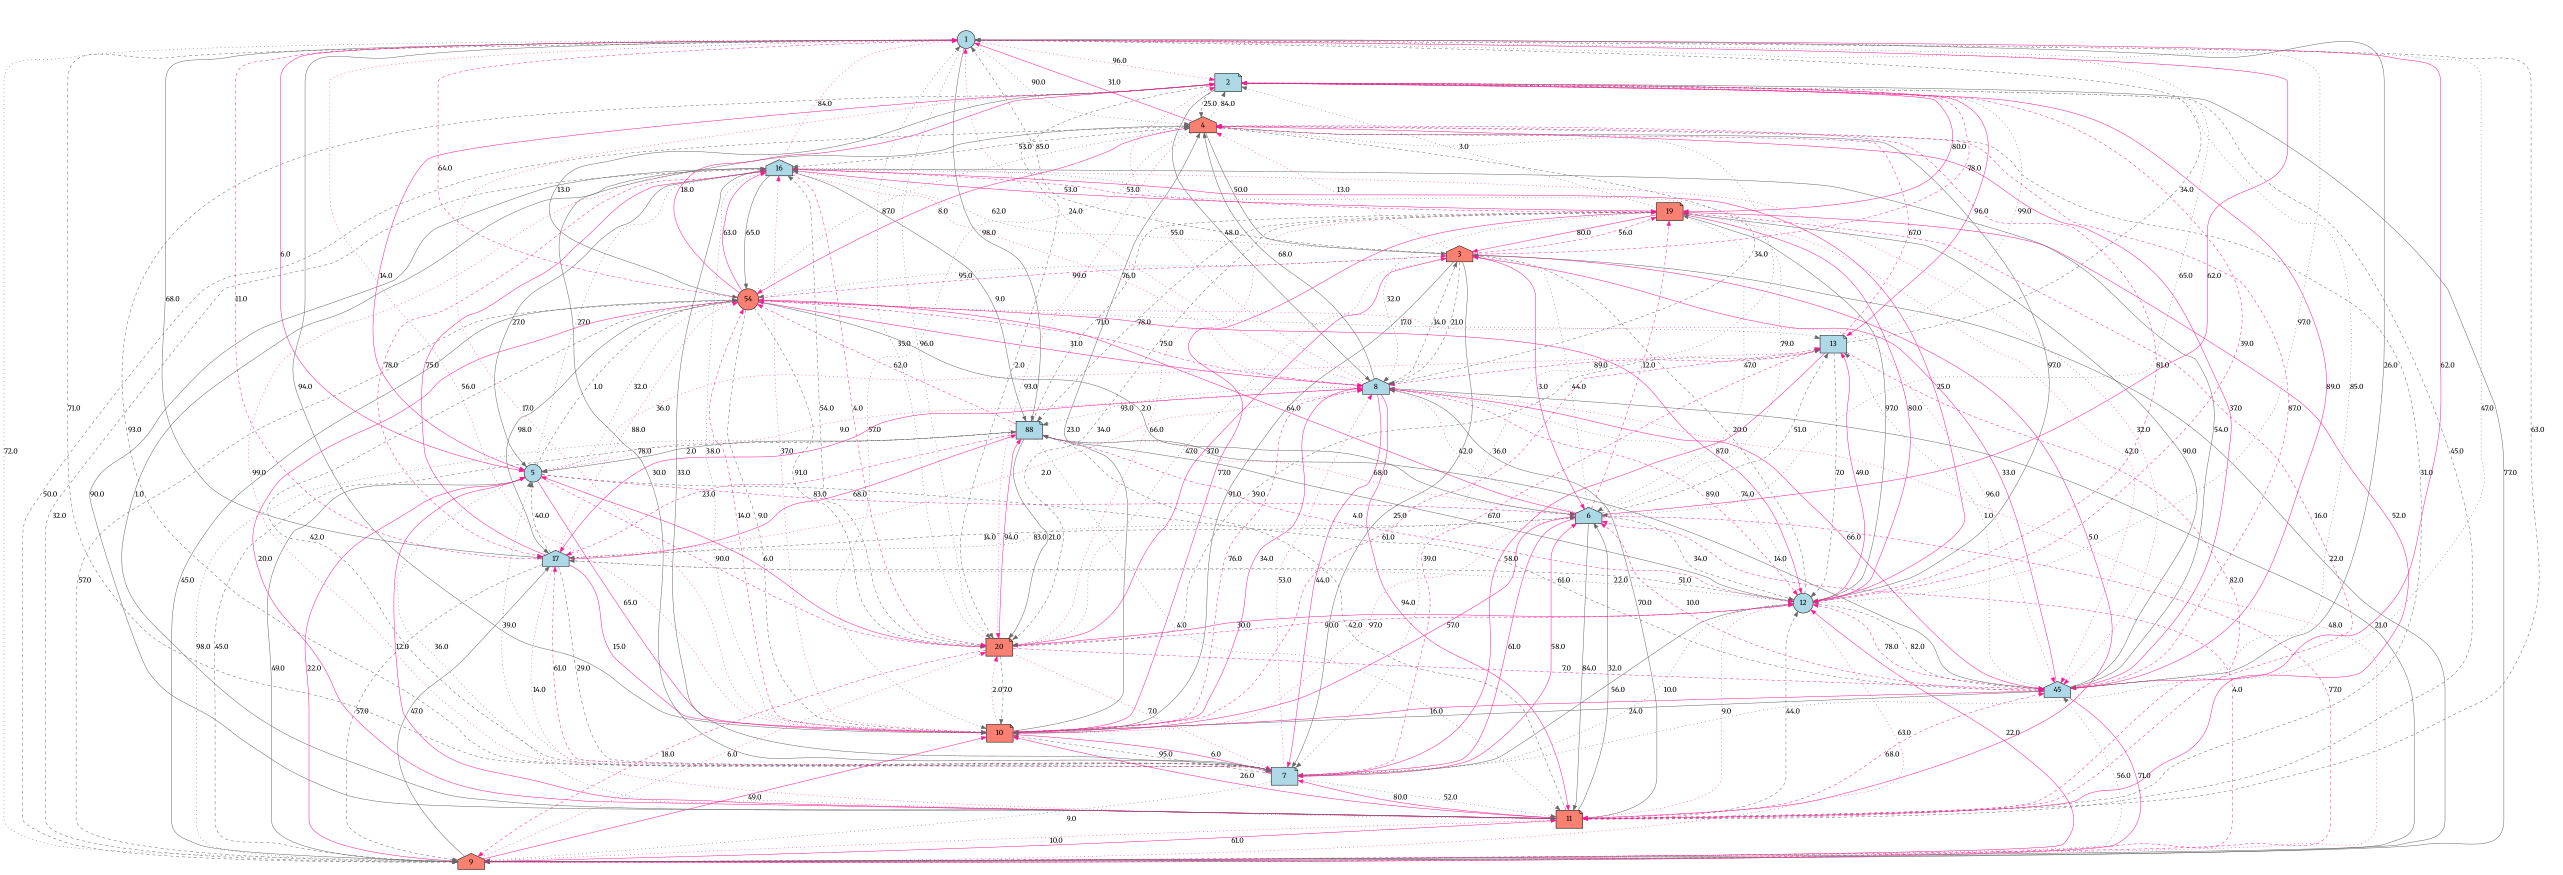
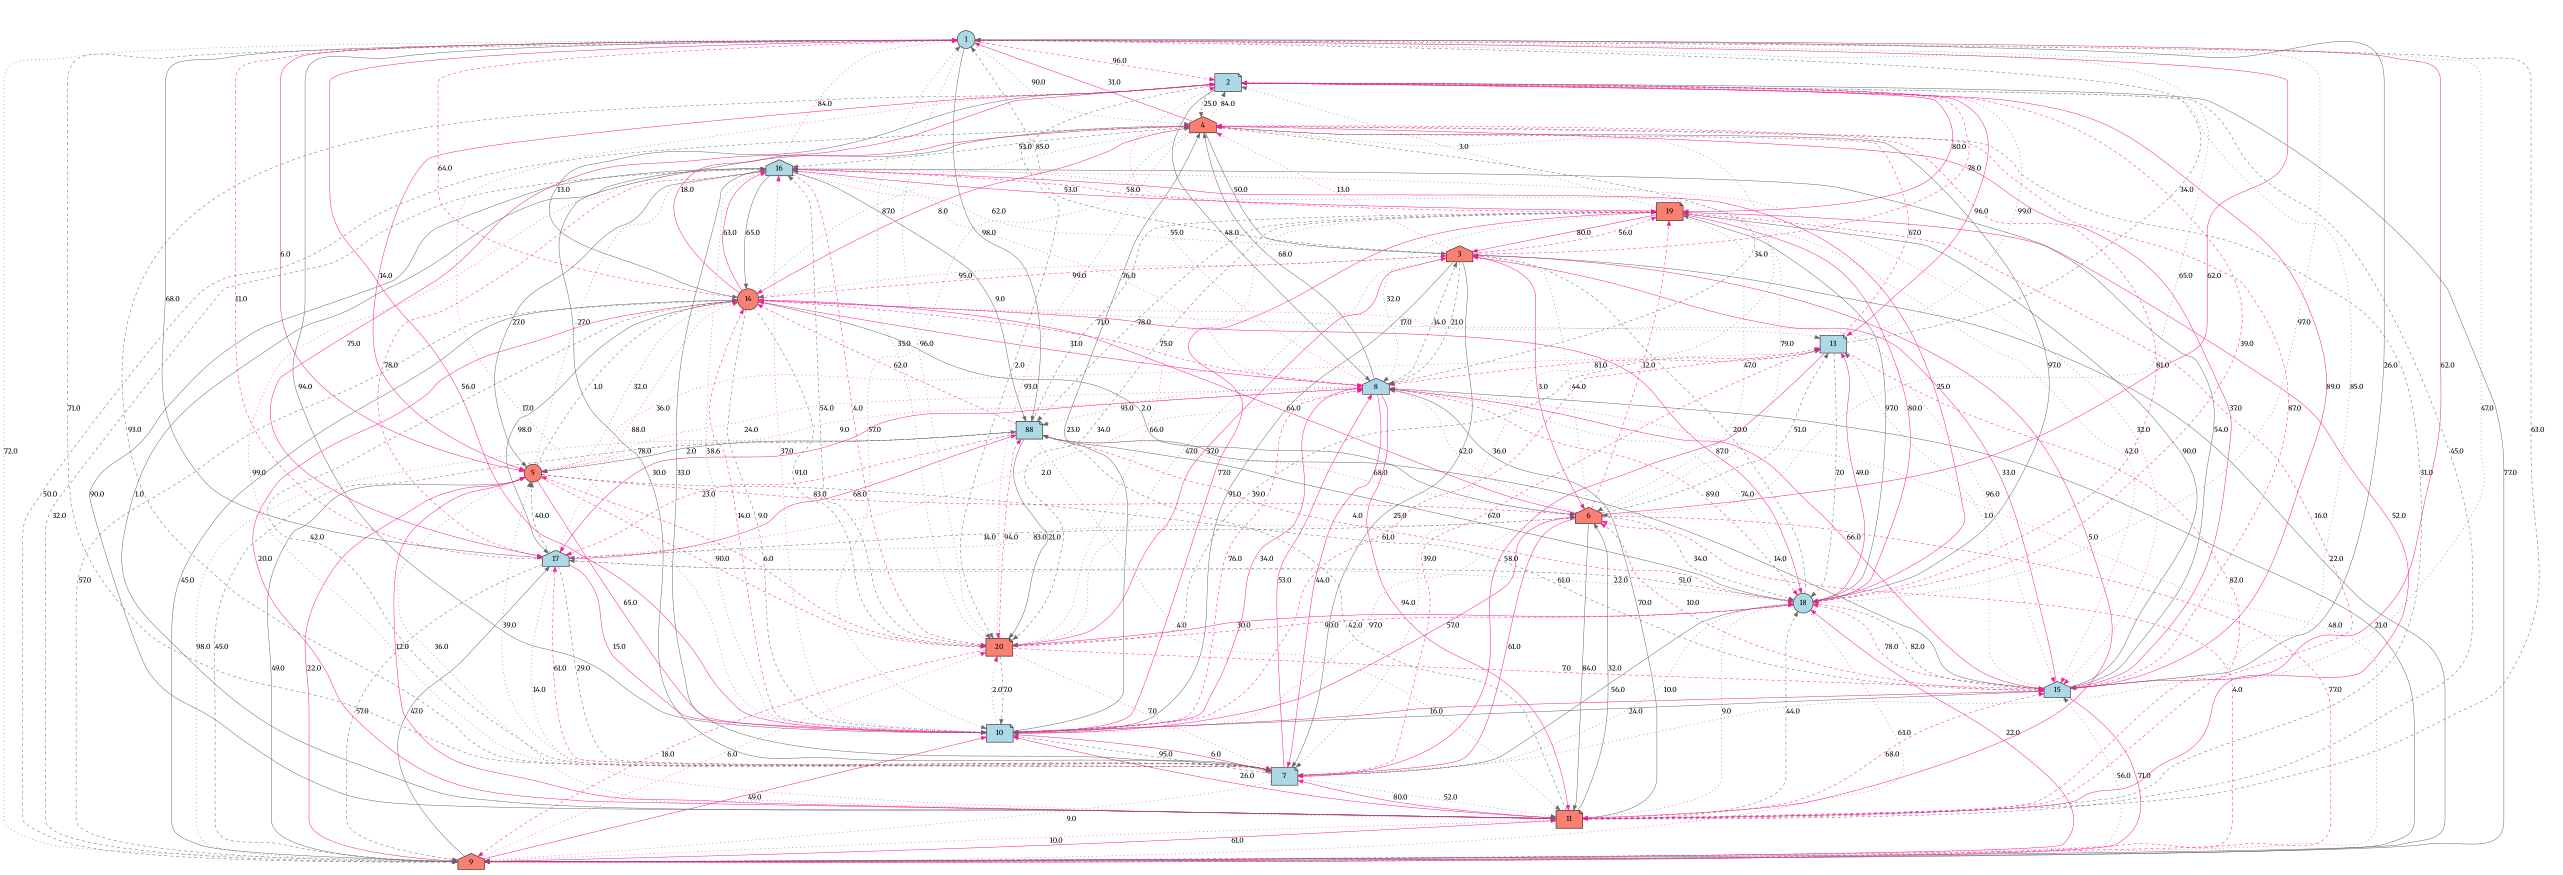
edge "1" -> "2": style dotted -> dashed
edge "16" -> "19": label "53.0" -> "58.0"
edge "8" -> "1": now "8" -> "5"
edge "1" -> "10": style dotted -> solid
node "54": label "54" -> "14"
edge "17" -> "16": now "17" -> "4"
edge "13" -> "8": label "89.0" -> "81.0"
edge "16" -> "10": label "38.0" -> "38.6"
node "5": fillcolor lightblue -> salmon
node "6": fillcolor lightblue -> salmon
edge "20" -> "88": style solid -> dashed
edge "20" -> "5": style solid -> dashed
edge "7" -> "8": style dotted -> solid
node "12": label "12" -> "18"
node "45": label "45" -> "15"
edge "7" -> "6": removed, label "58.0"
node "10": fillcolor salmon -> lightblue
